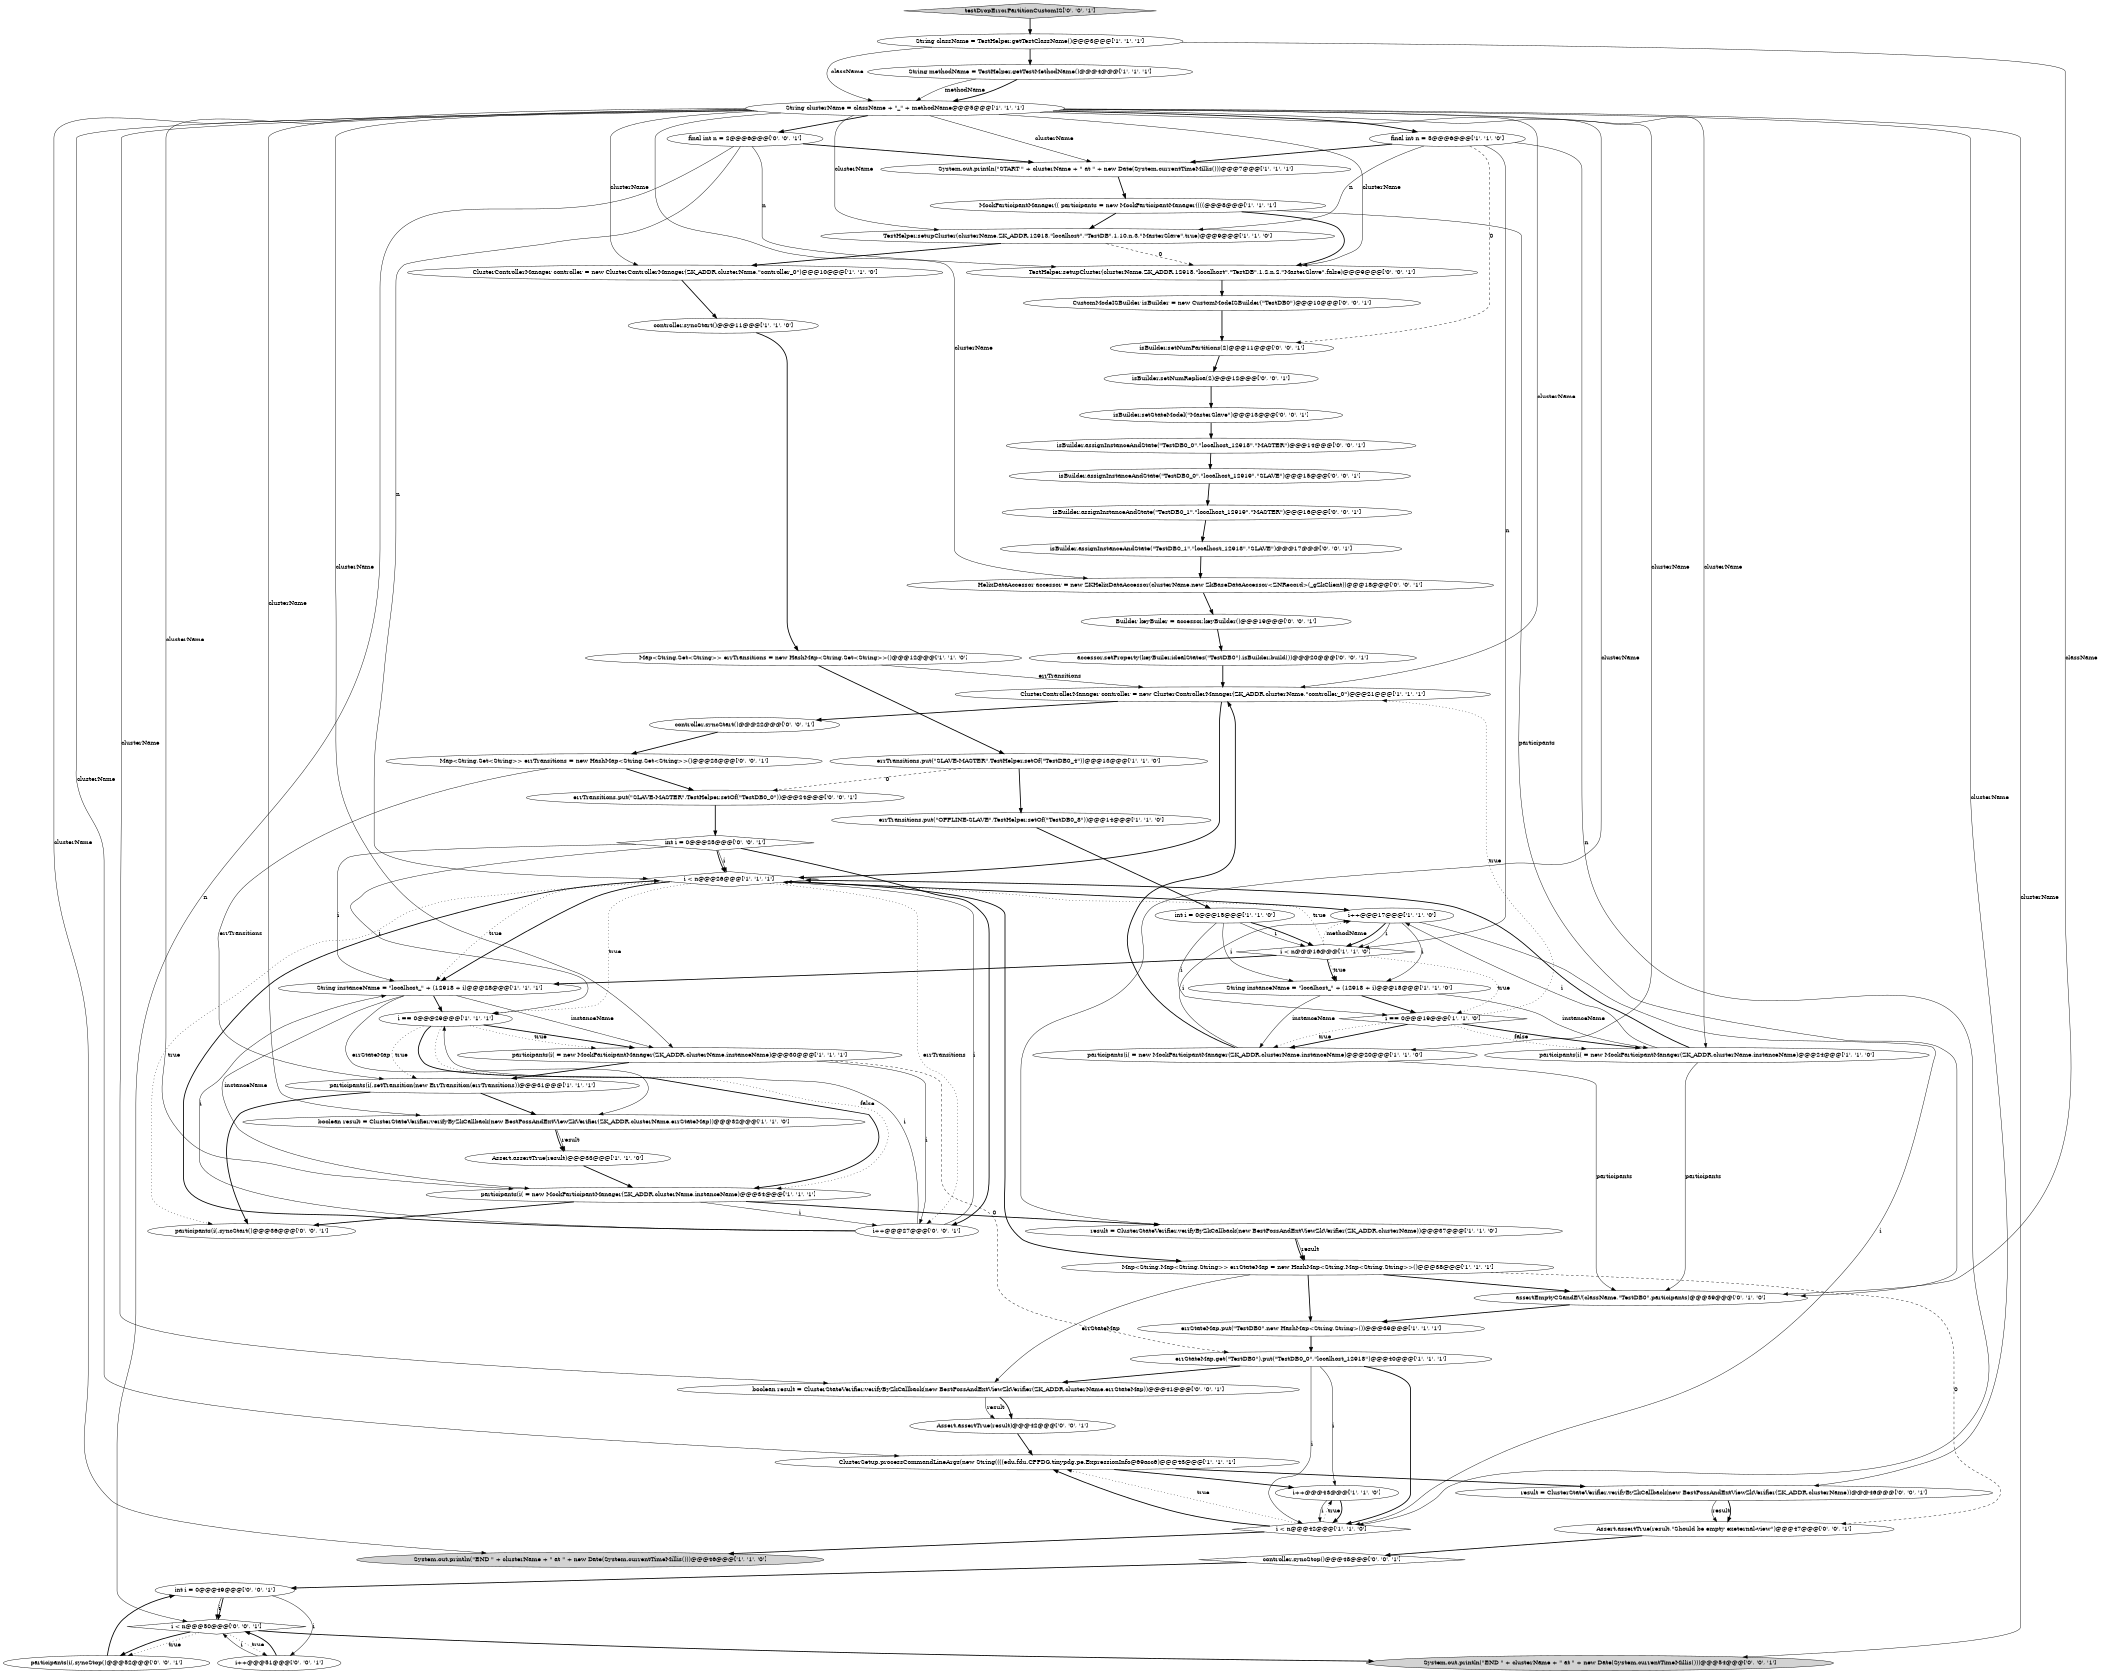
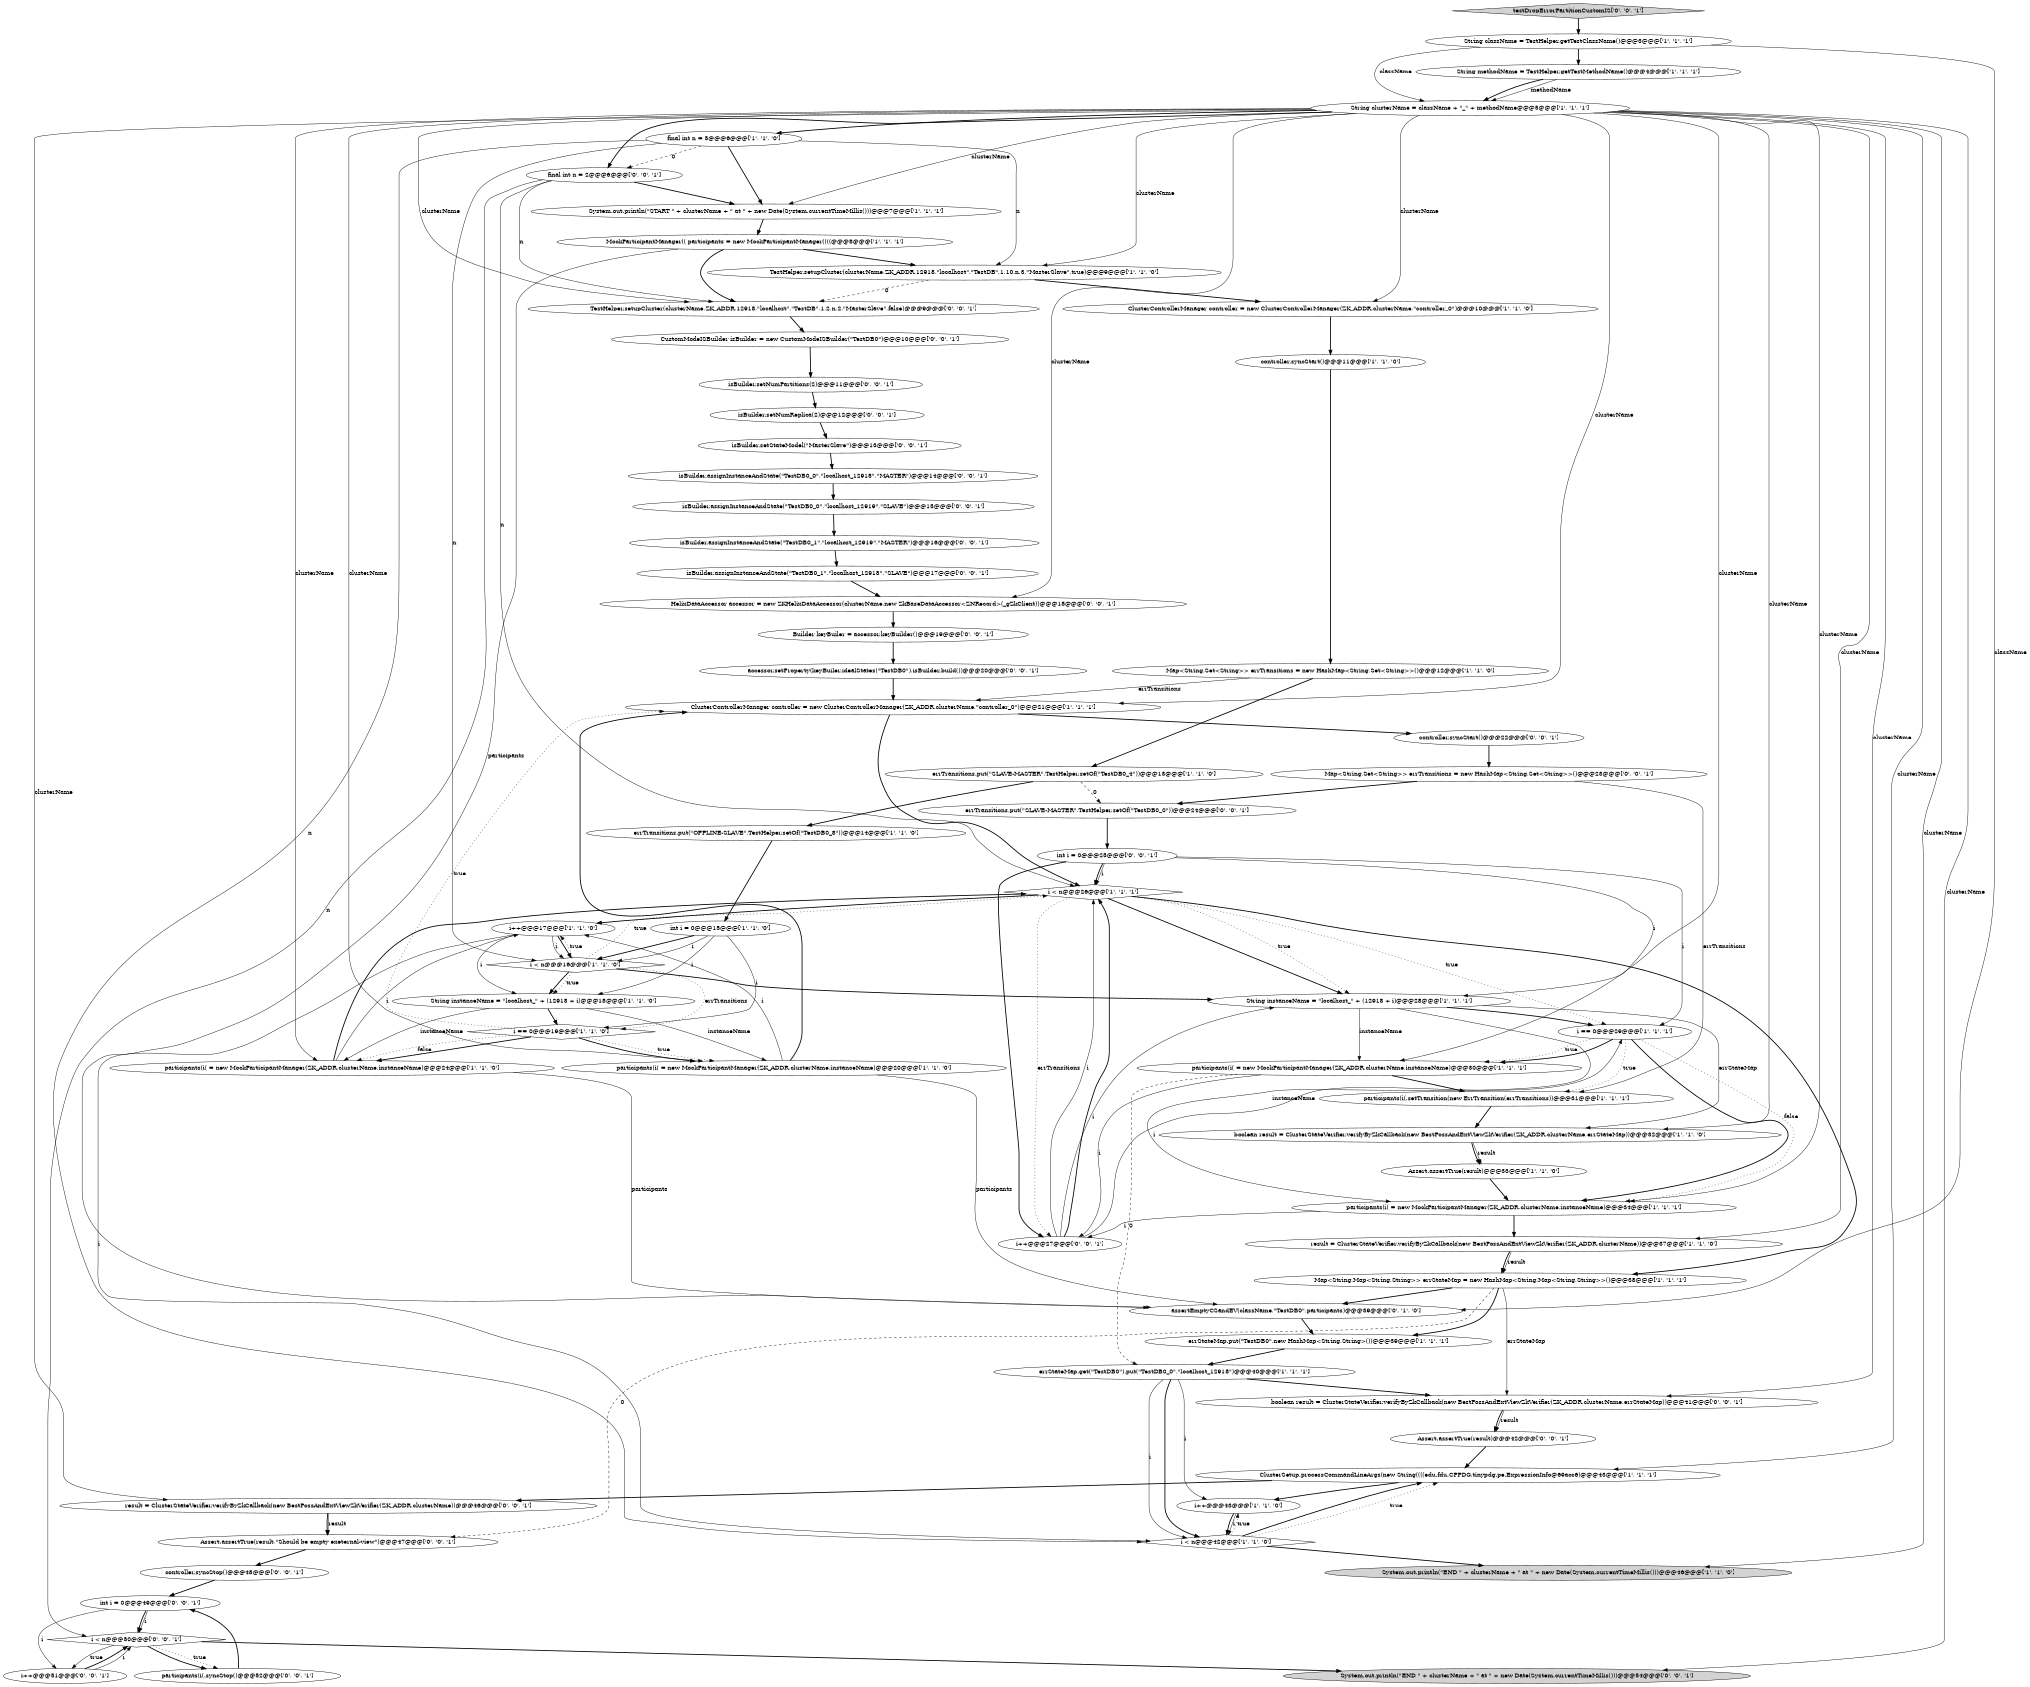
edge "final int n = 5@@@6@@@['1', '1', '0']" -> "isBuilder.setNumPartitions(2)@@@11@@@['0', '0', '1']": now "final int n = 5@@@6@@@['1', '1', '0']" -> "final int n = 2@@@6@@@['0', '0', '1']"
node "int i = 0@@@25@@@['0', '0', '1']": shape diamond -> ellipse
edge "i < n@@@16@@@['1', '1', '0']" -> "i++@@@17@@@['1', '1', '0']": label "methodName" -> "true"
edge "i < n@@@16@@@['1', '1', '0']" -> "i == 0@@@19@@@['1', '1', '0']": label "true" -> "errTransitions"
node "participants(i(.syncStart()@@@36@@@['0', '0', '1']": removed
node "controller.syncStop()@@@48@@@['0', '0', '1']": shape diamond -> ellipse
edge "i < n@@@50@@@['0', '0', '1']" -> "i++@@@51@@@['0', '0', '1']": style dotted -> solid
